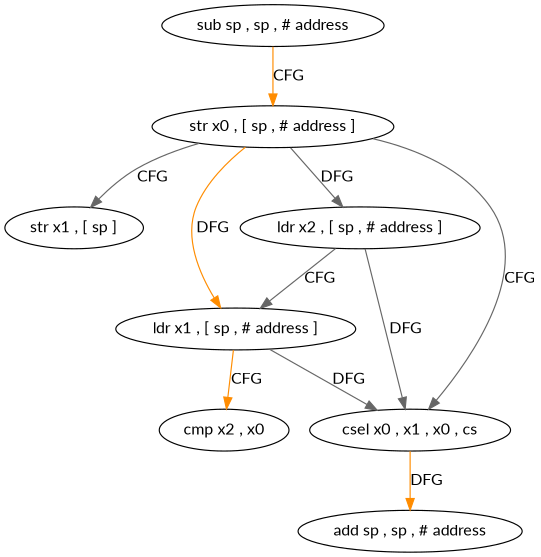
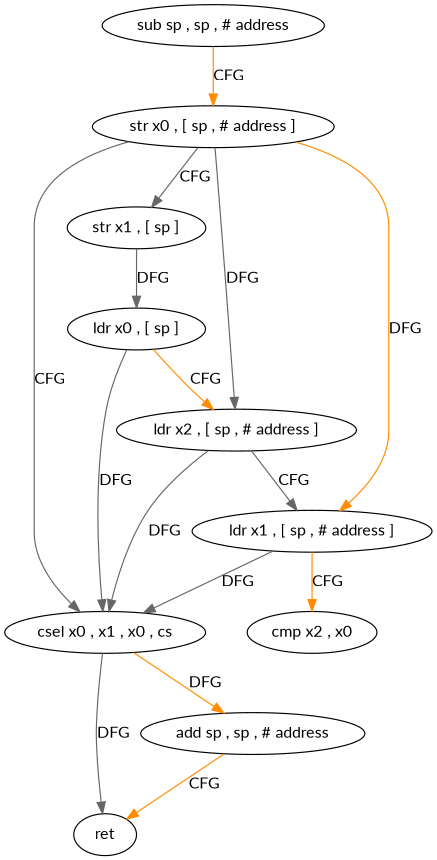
node "ldr x0 , [ sp ]": added
node "ret": added
